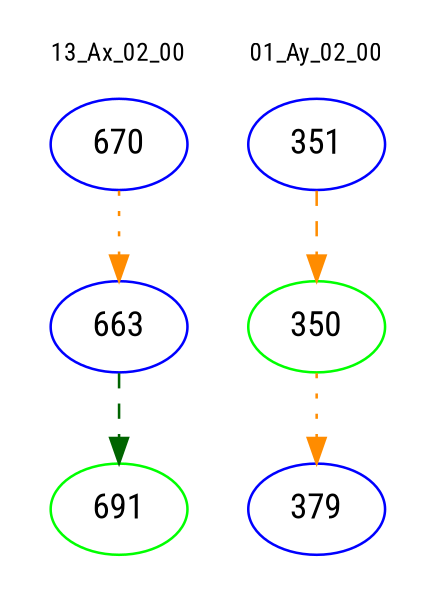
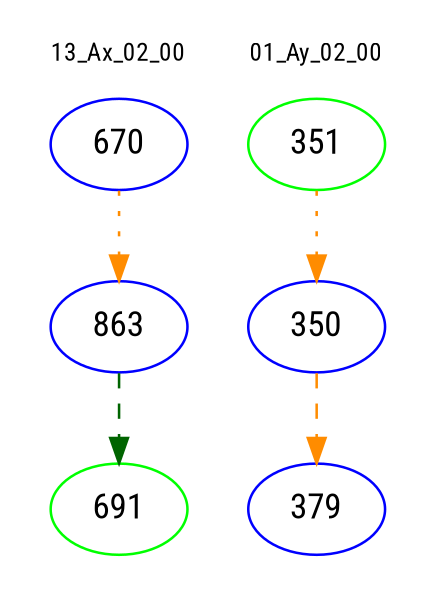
node "351": color blue -> green
edge "351" -> "350": style dashed -> dotted
node "663": label "663" -> "863"
node "350": color green -> blue
edge "350" -> "379": style dotted -> dashed
